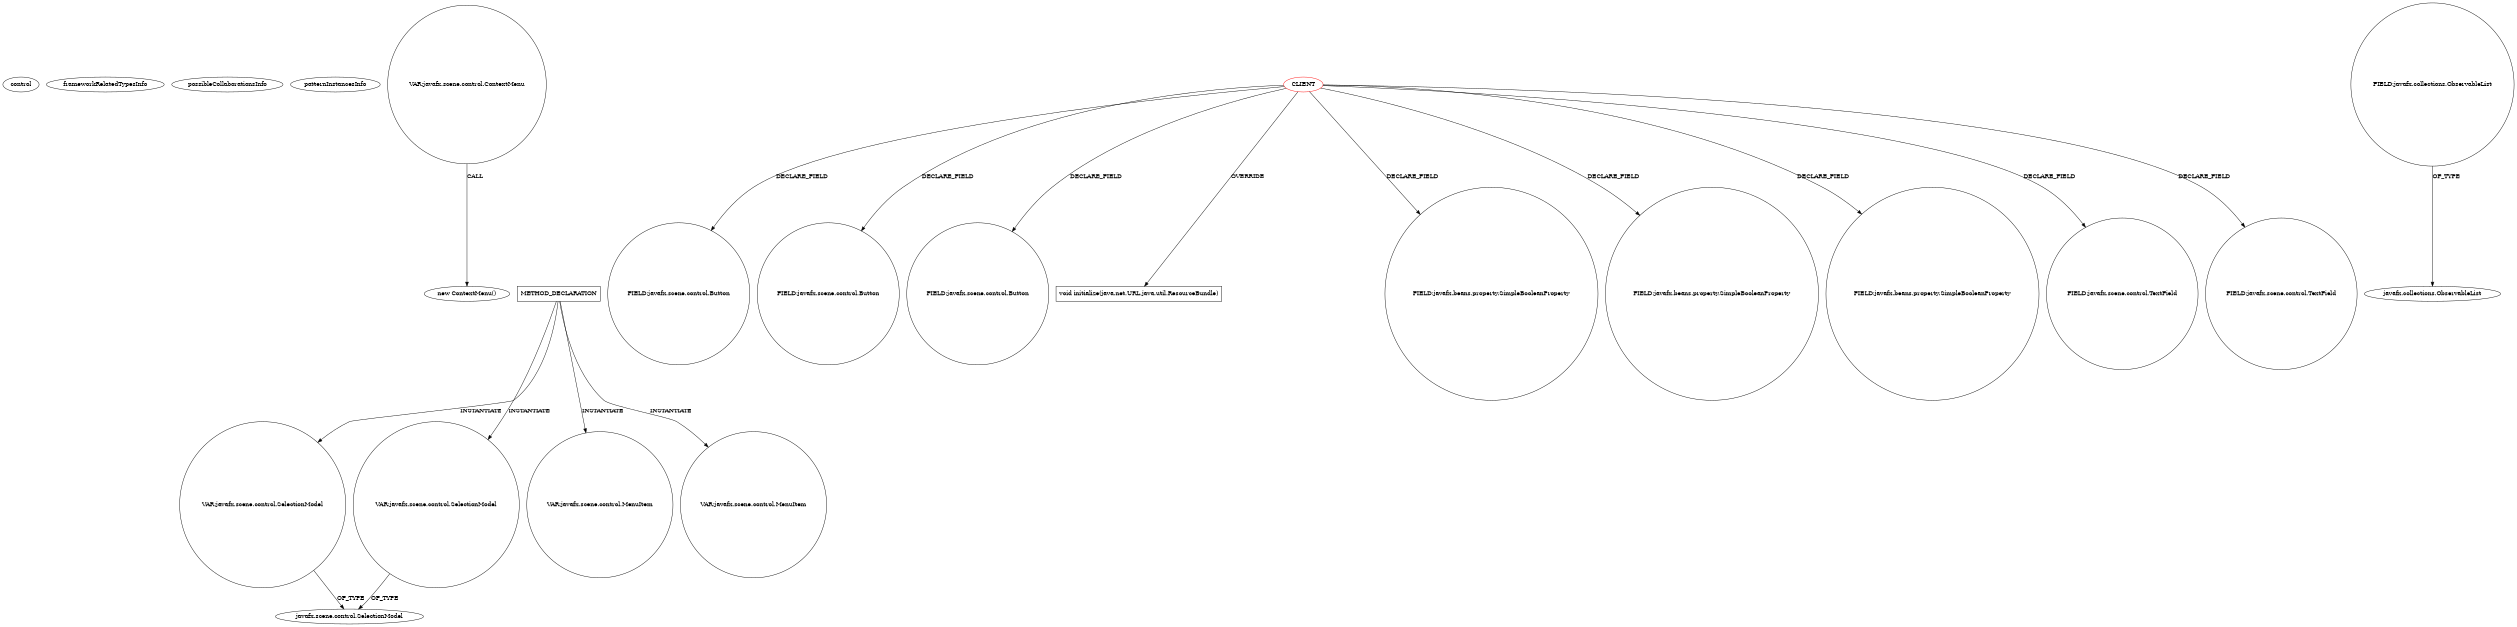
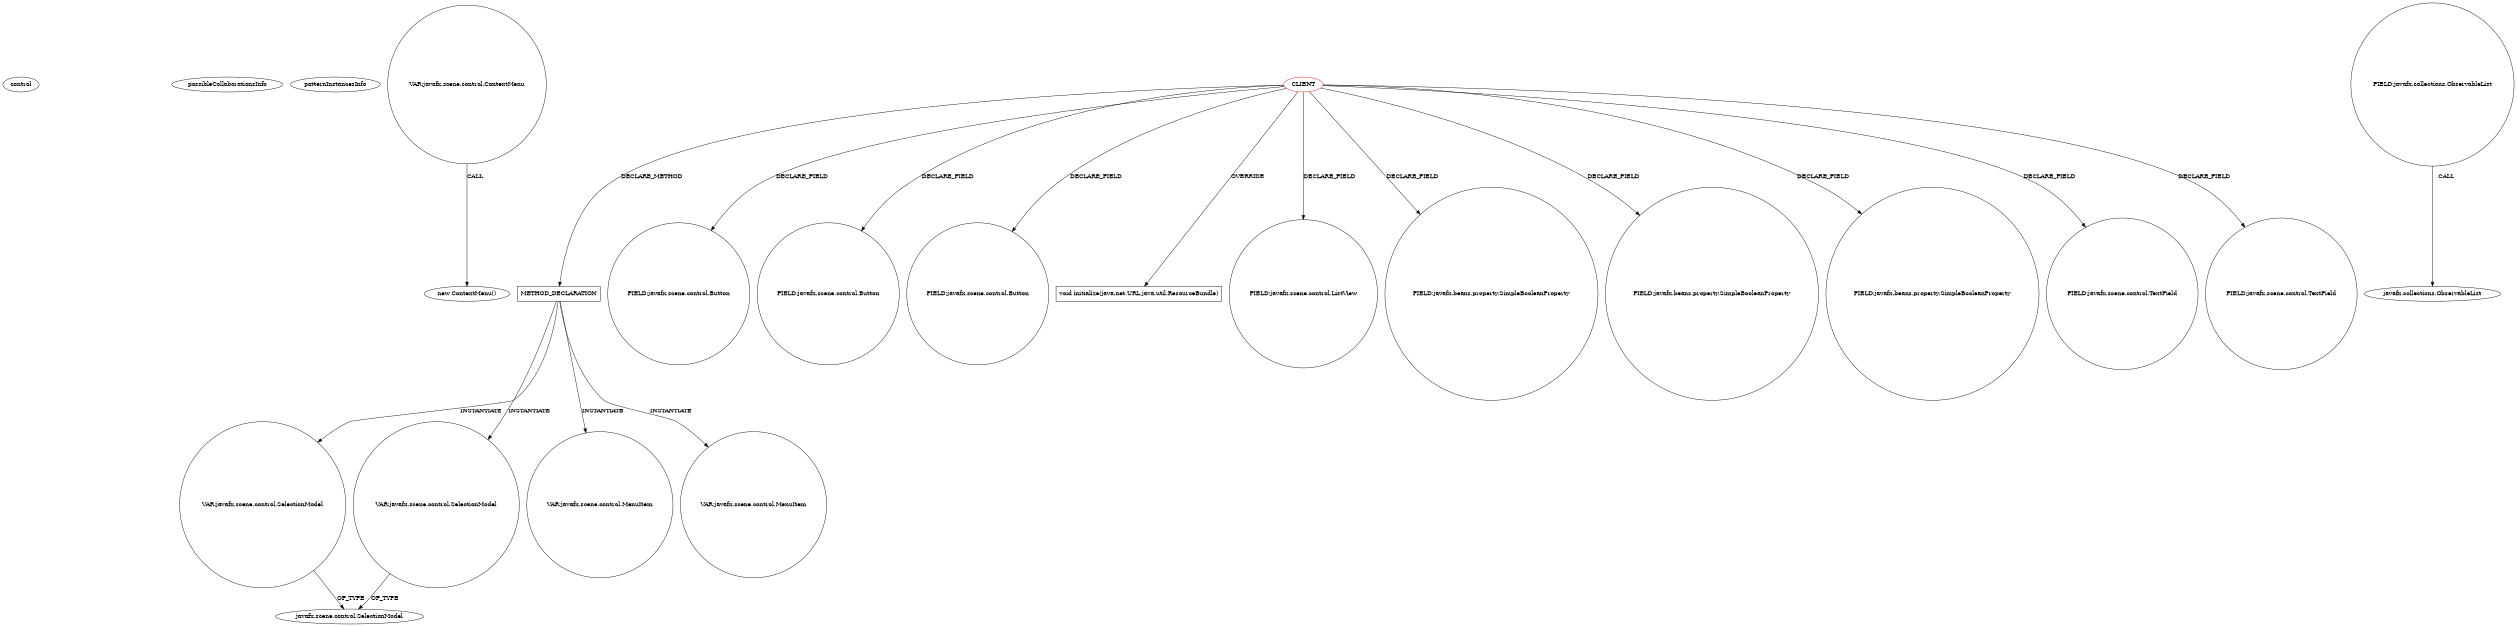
node "frameworkRelatedTypesInfo": removed
edge "CLIENT" -> "METHOD_DECLARATION": added, label "DECLARE_METHOD"
edge "FIELD:javafx.collections.ObservableList" -> "javafx.collections.ObservableList": label "OF_TYPE" -> "CALL"
node "FIELD:javafx.scene.control.ListView": added
